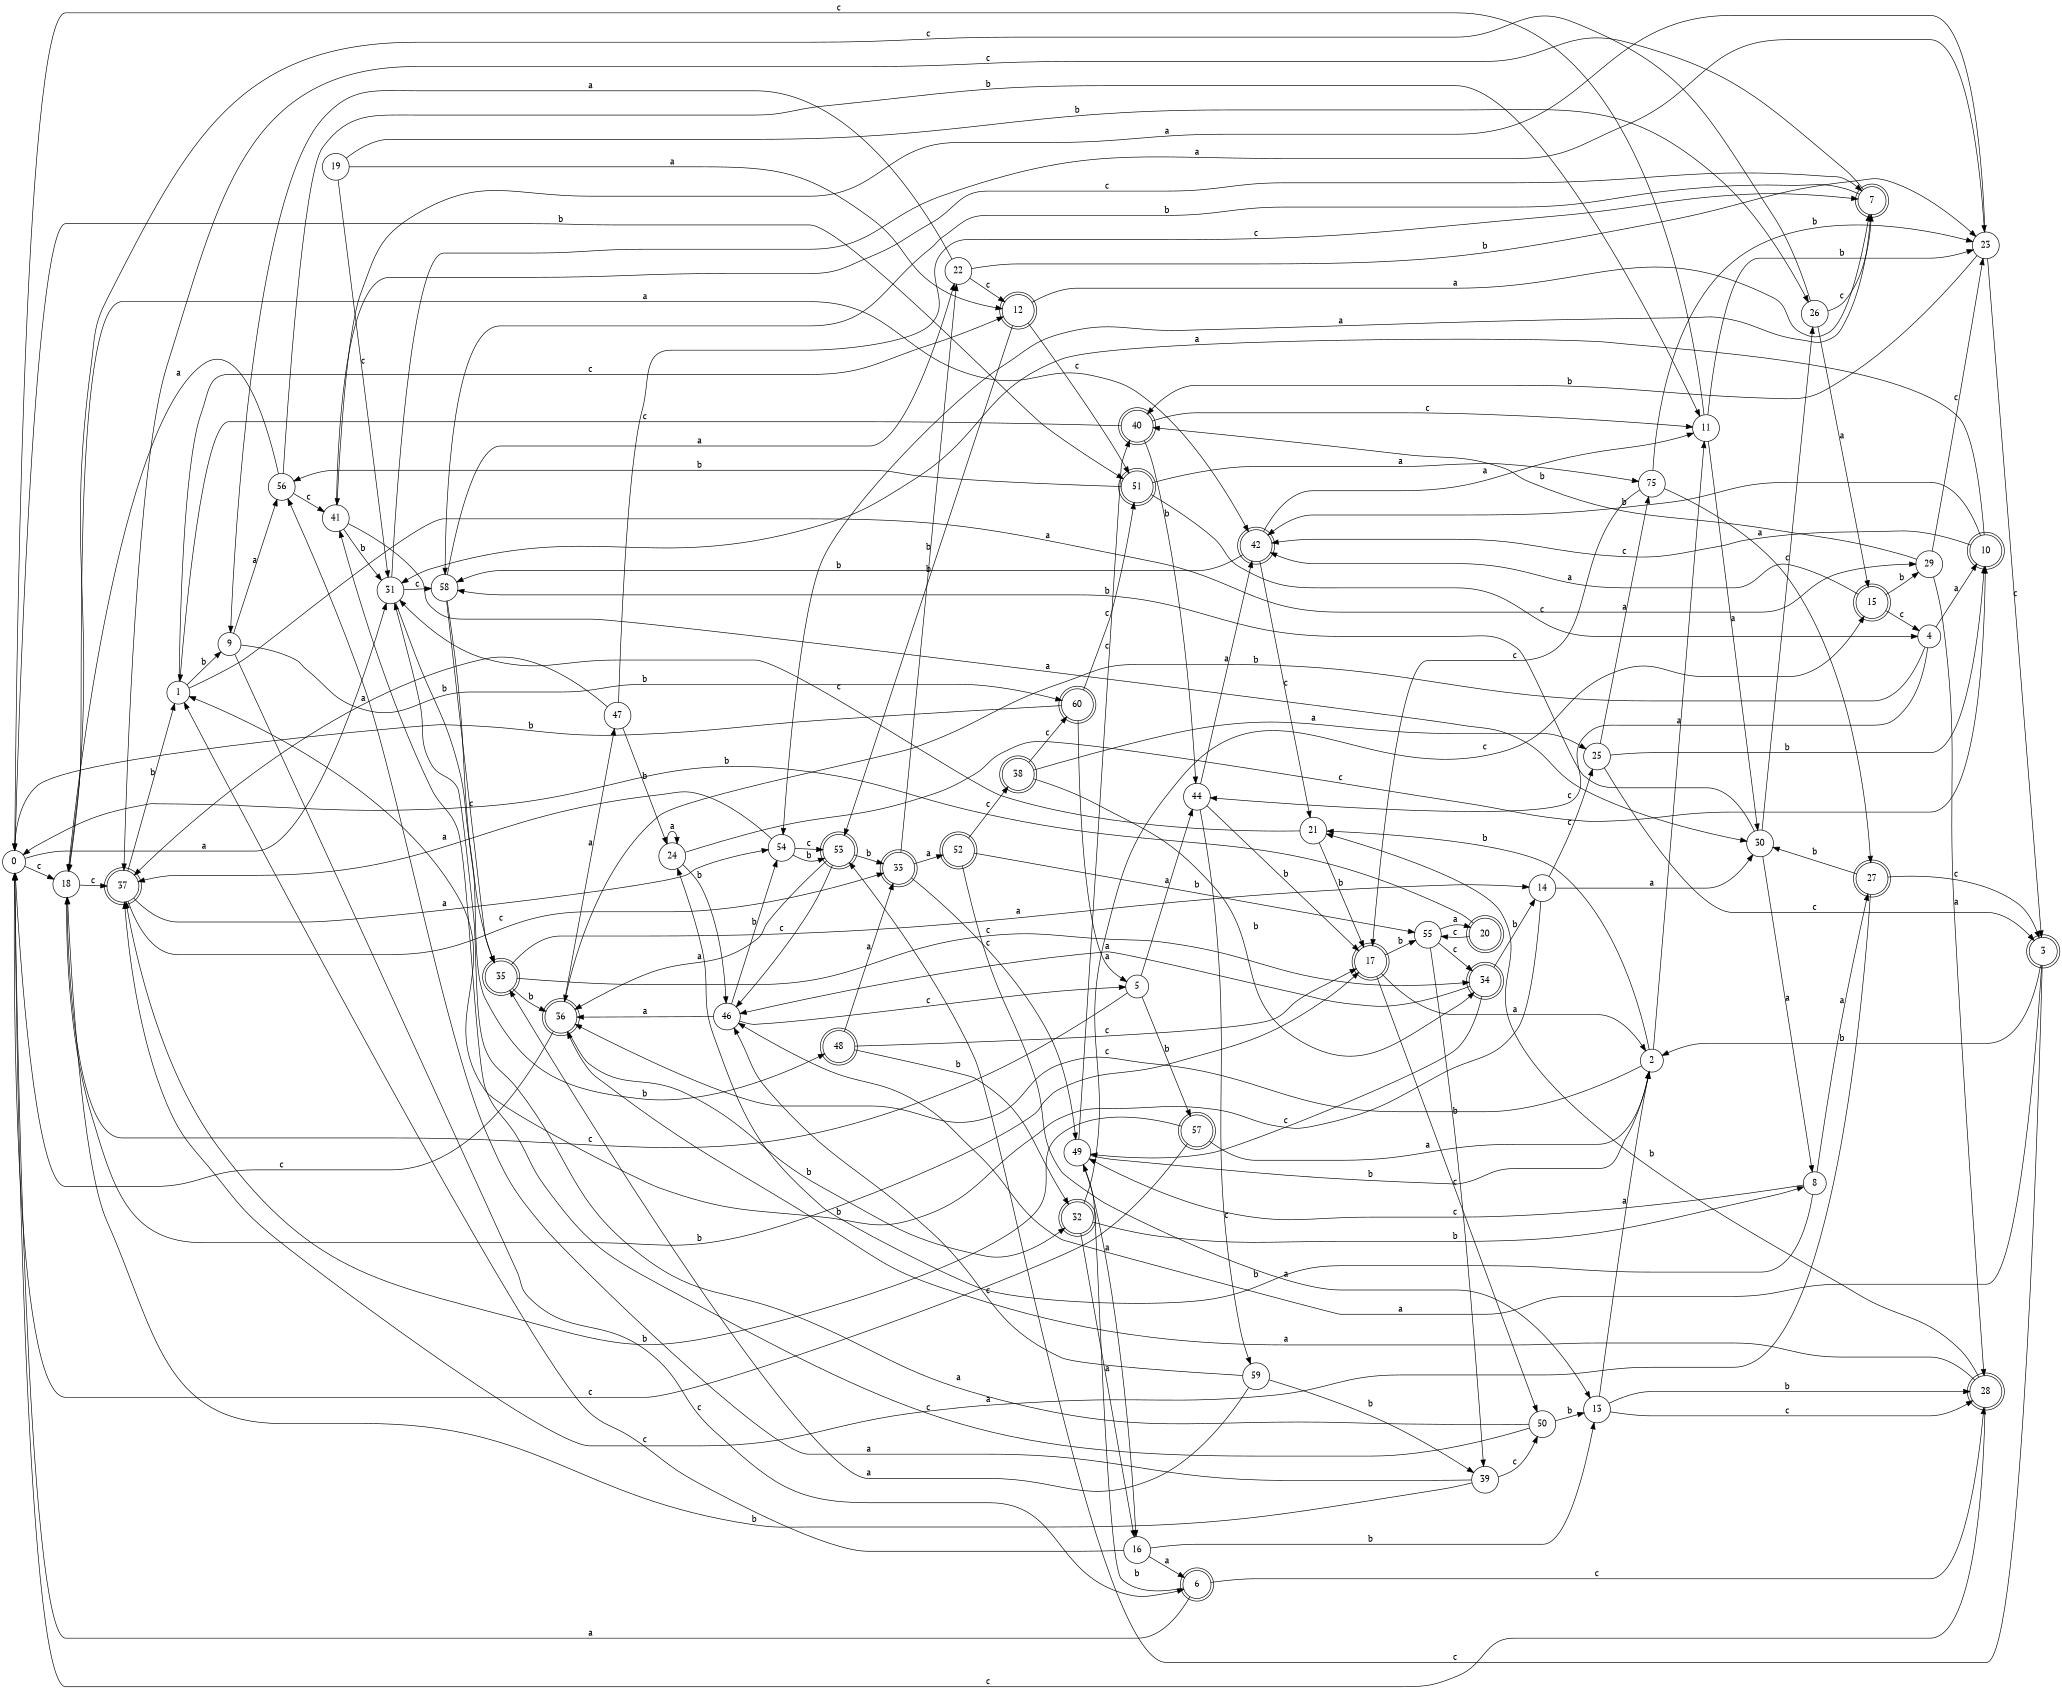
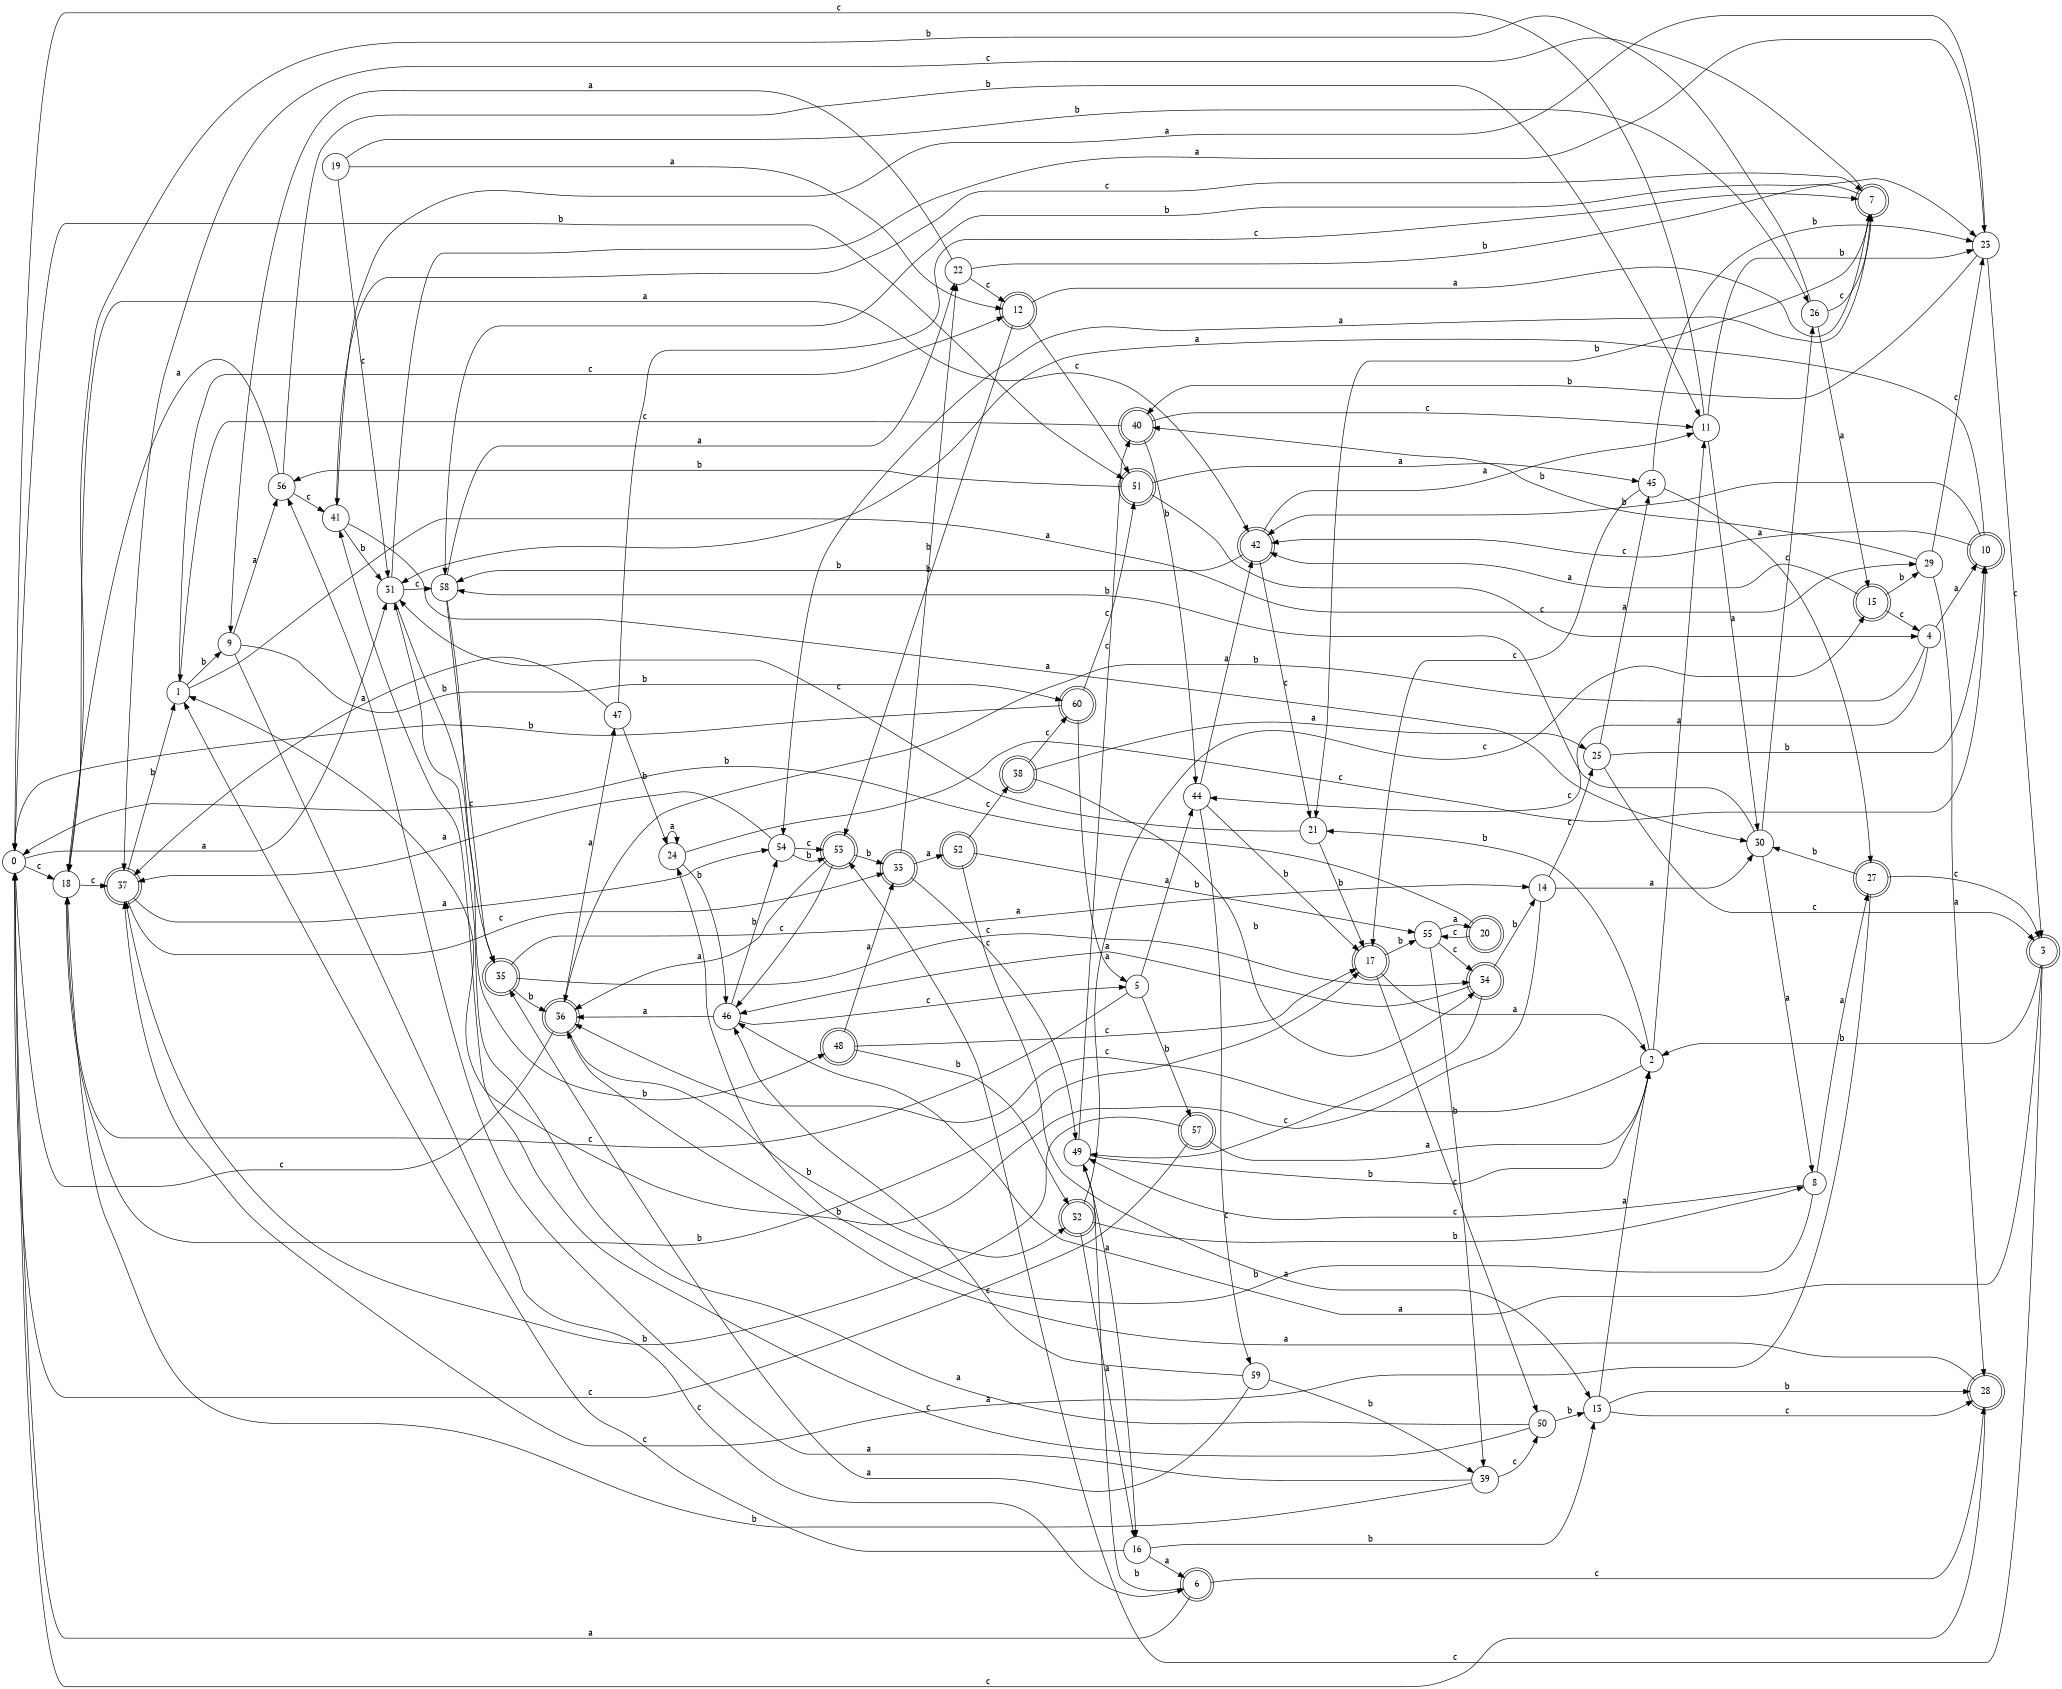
edge "26" -> "18": label "c" -> "b"
node "75": label "75" -> "45"
edge "28" -> "21": now "7" -> "21"
